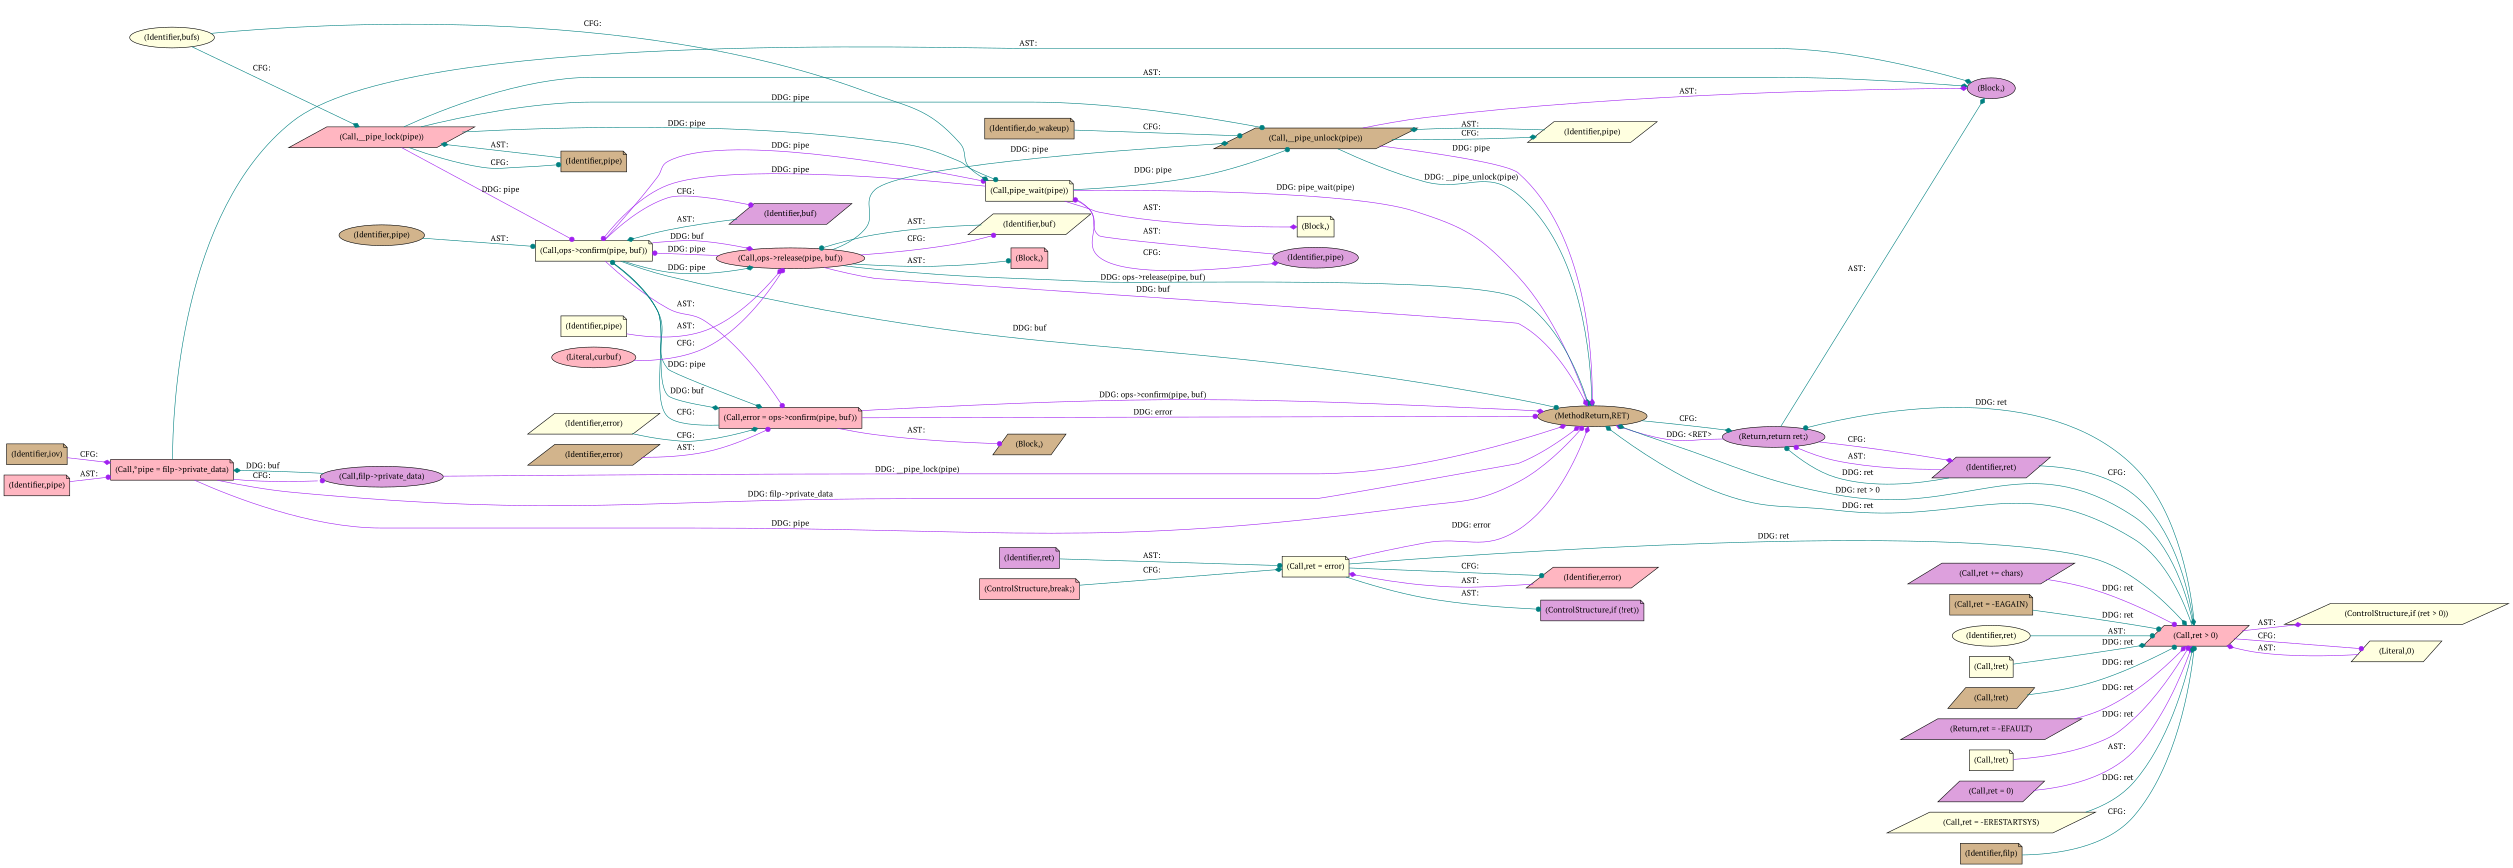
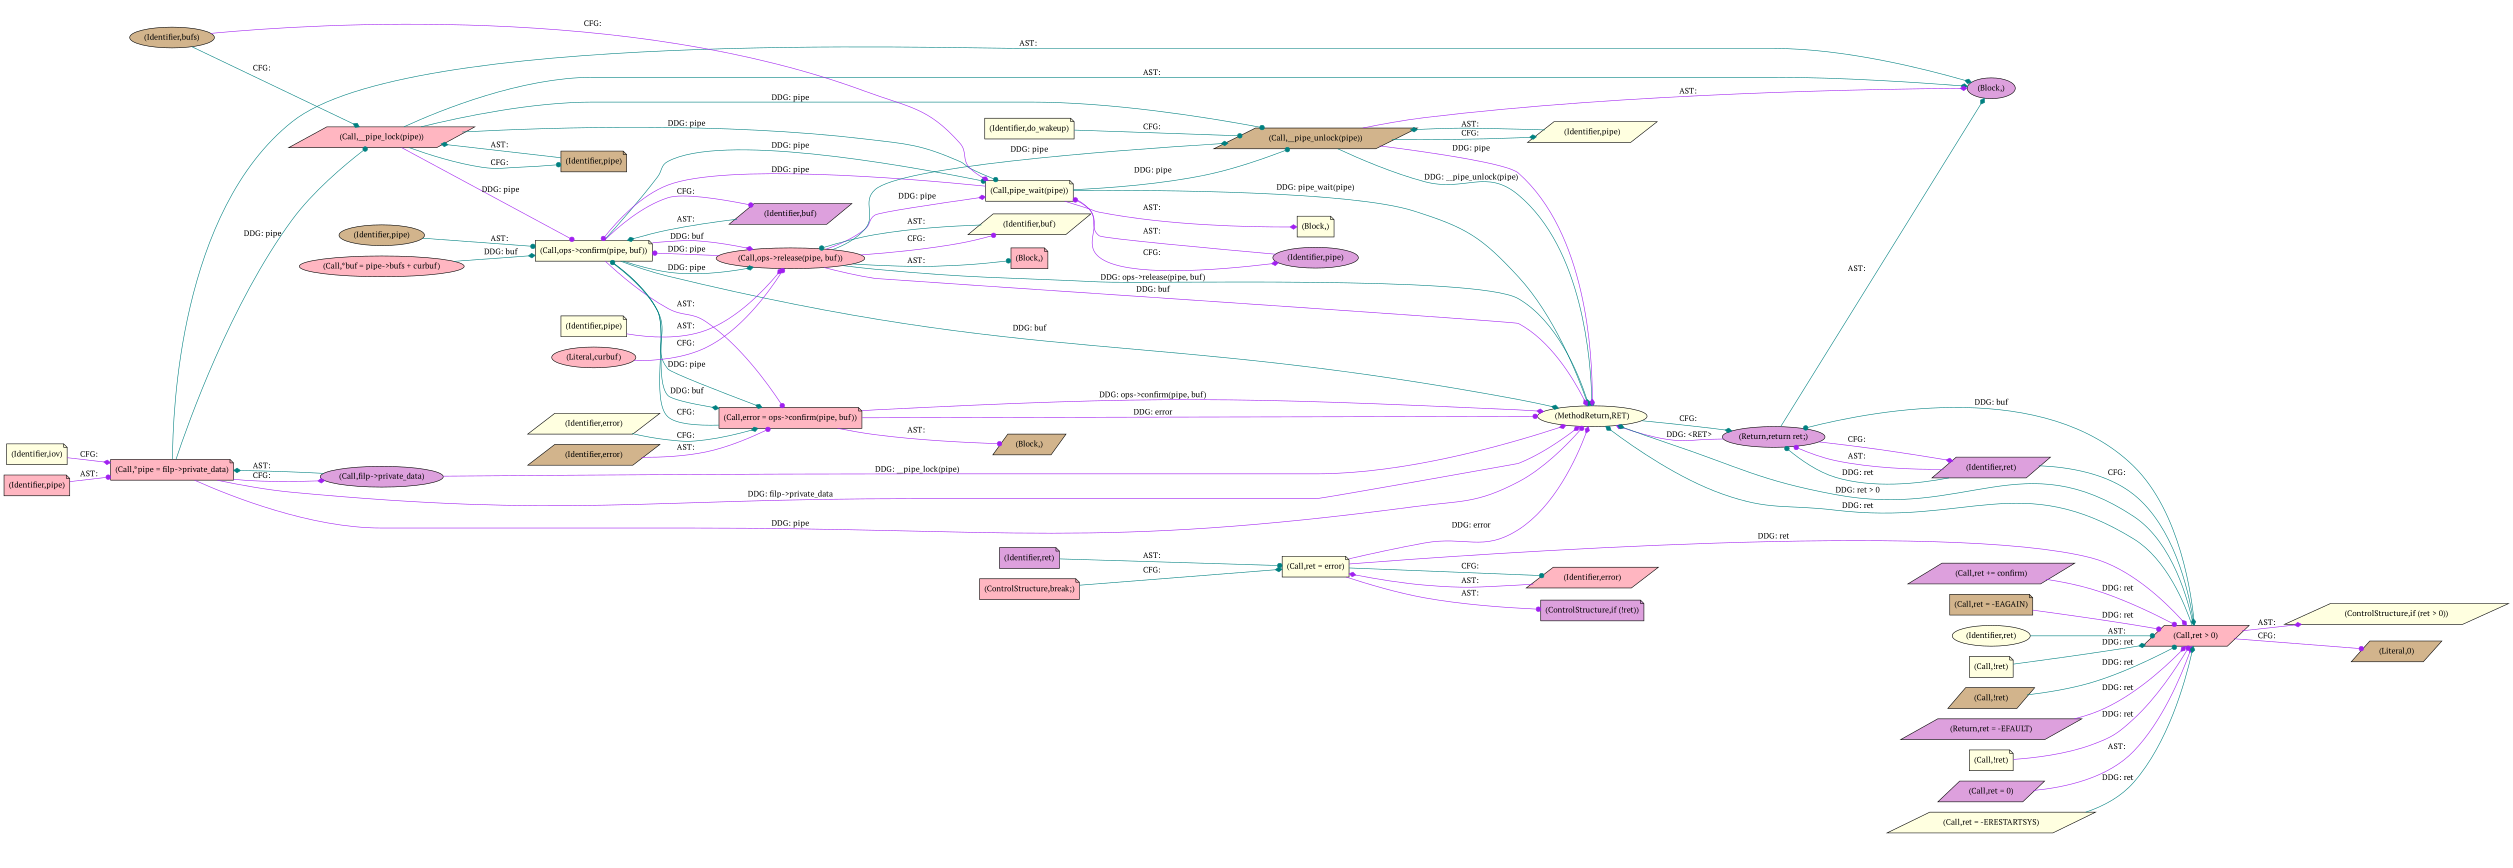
edge "(Identifier,bufs)" -> "(Call,pipe_wait(pipe))": color teal -> purple
node "(Identifier,bufs)": fillcolor lightyellow -> tan
node "(Identifier,do_wakeup)": fillcolor tan -> lightyellow
edge "(Call,ops->confirm(pipe, buf))" -> "(Call,pipe_wait(pipe))": color purple -> teal
edge "(Call,pipe_wait(pipe))" -> "(MethodReturn,RET)": color purple -> teal
edge "(Call,ops->release(pipe, buf))" -> "(Call,pipe_wait(pipe))": added, label "DDG: pipe"
node "(Call,*buf = pipe->bufs + curbuf)": added
edge "(Call,*pipe = filp->private_data)" -> "(Call,__pipe_lock(pipe))": added, label "DDG: pipe"
edge "(Call,ops->confirm(pipe, buf))" -> "(MethodReturn,RET)": arrowhead dot -> diamond
edge "(Call,ret > 0)" -> "(Return,return ret;)": label "DDG: ret" -> "DDG: buf"
node "(MethodReturn,RET)": fillcolor tan -> lightyellow
node "(Identifier,iov)": fillcolor tan -> lightyellow
edge "(Call,filp->private_data)" -> "(Call,*pipe = filp->private_data)": label "DDG: buf" -> "AST: "
edge "(Call,*pipe = filp->private_data)" -> "(Call,filp->private_data)": arrowhead dot -> diamond
edge "(Call,ret = error)" -> "(Call,ret > 0)": color teal -> purple
node "(Call,ret += chars)": label "(Call,ret += chars)" -> "(Call,ret += confirm)"
edge "(Call,ret = error)" -> "(ControlStructure,if (!ret))": color teal -> purple
edge "(Call,ret = -EAGAIN)" -> "(Call,ret > 0)": color teal -> purple
node "(Literal,0)": fillcolor lightyellow -> tan
edge "(Literal,0)" -> "(Call,ret > 0)": removed, label "AST:"
node "(Identifier,filp)": removed
